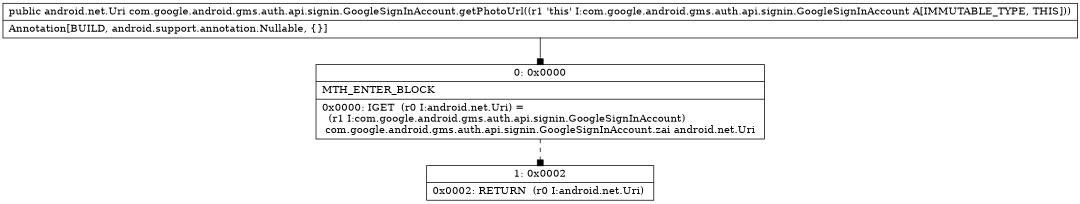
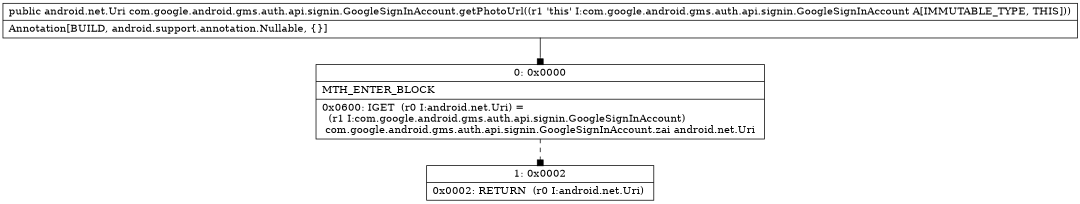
node "0: 0x0000": text "0x0000: IGET  (r0 I:android.net.Uri) =" -> "0x0600: IGET  (r0 I:android.net.Uri) ="
